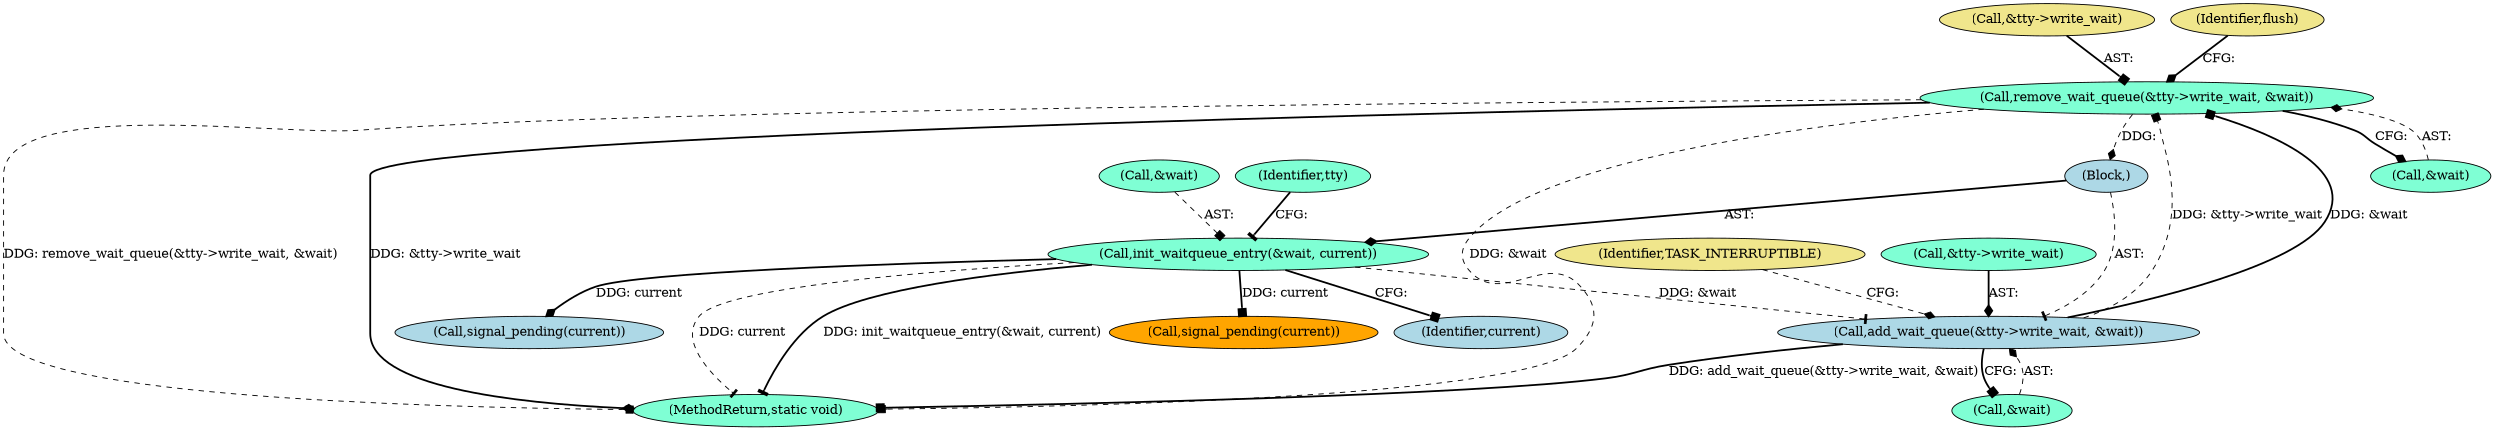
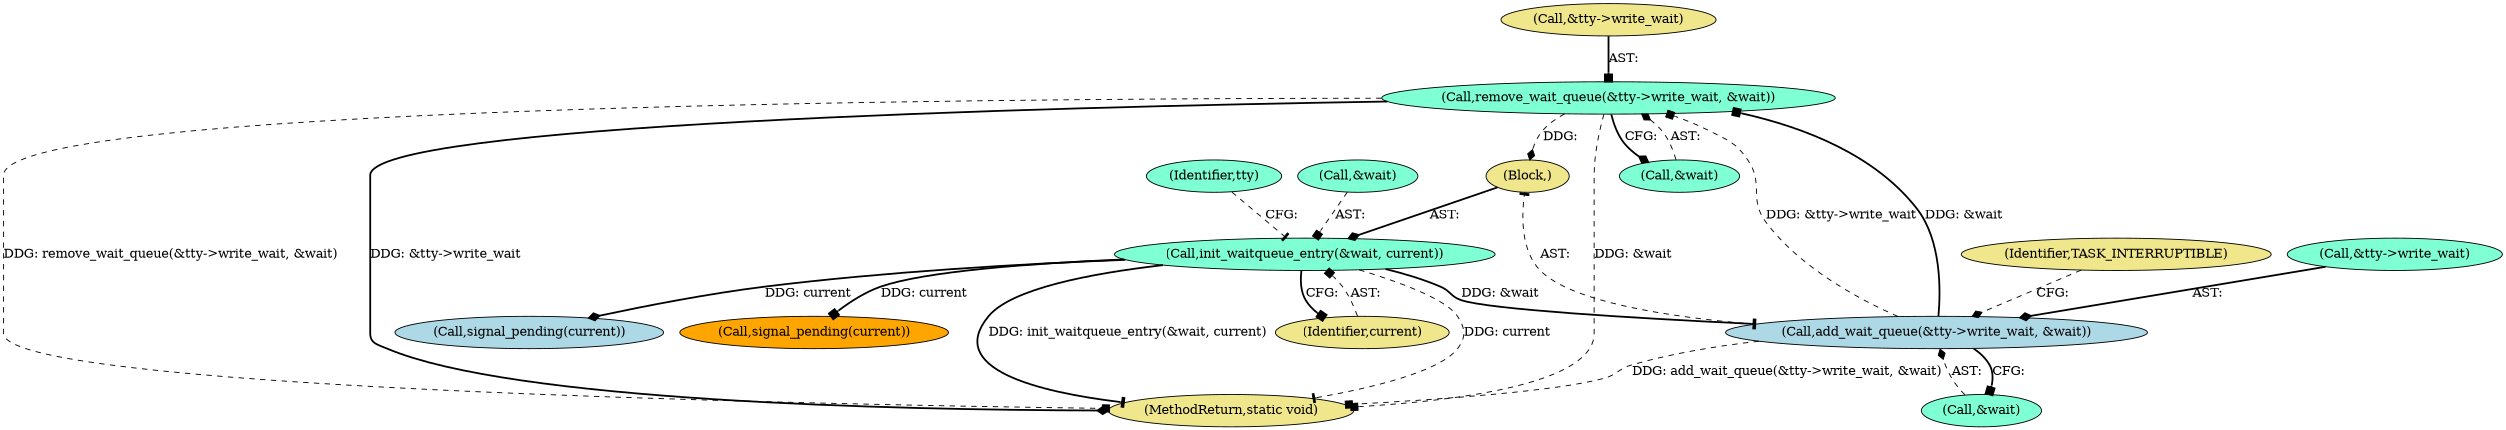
node "(Identifier,flush)": removed
node "(Block,)": fillcolor lightblue -> khaki
edge "(Identifier,tty)" -> "(Call,init_waitqueue_entry(&wait, current))": style bold -> dashed
edge "(Block,)" -> "(Call,add_wait_queue(&tty->write_wait, &wait))": reversed
edge "(Call,init_waitqueue_entry(&wait, current))" -> "(Call,add_wait_queue(&tty->write_wait, &wait))": style dashed -> bold
edge "(Identifier,current)" -> "(Call,init_waitqueue_entry(&wait, current))": added, label "AST:"
node "(Identifier,current)": fillcolor lightblue -> khaki
edge "(Call,add_wait_queue(&tty->write_wait, &wait))" -> "(MethodReturn,static void)": style bold -> dashed
node "(MethodReturn,static void)": fillcolor aquamarine -> khaki
